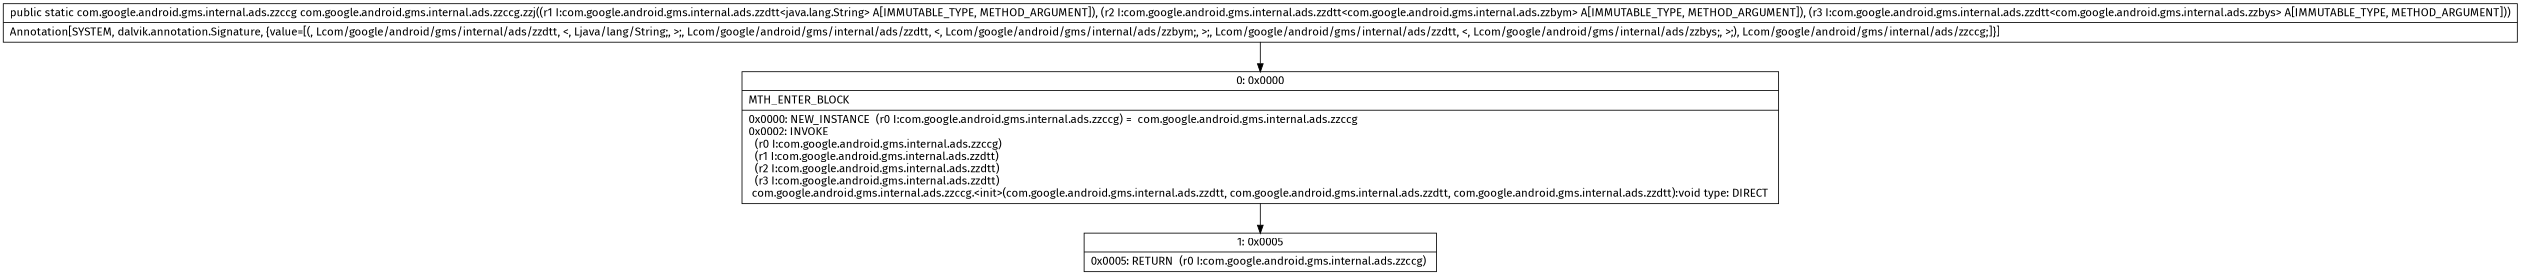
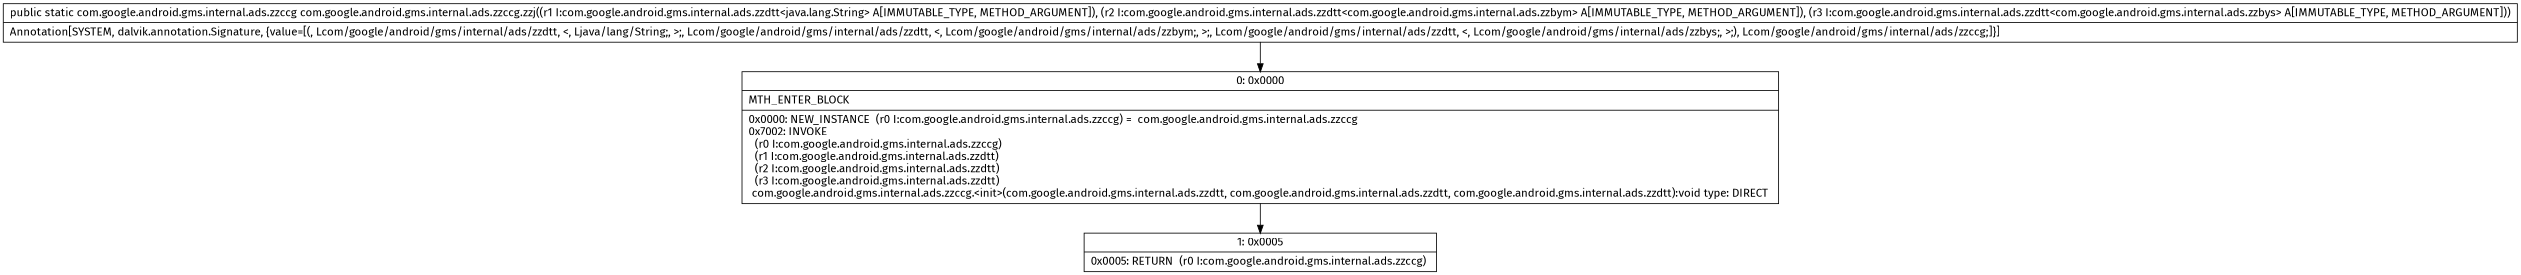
node "0: 0x0000": text "0x0002: INVOKE" -> "0x7002: INVOKE"
